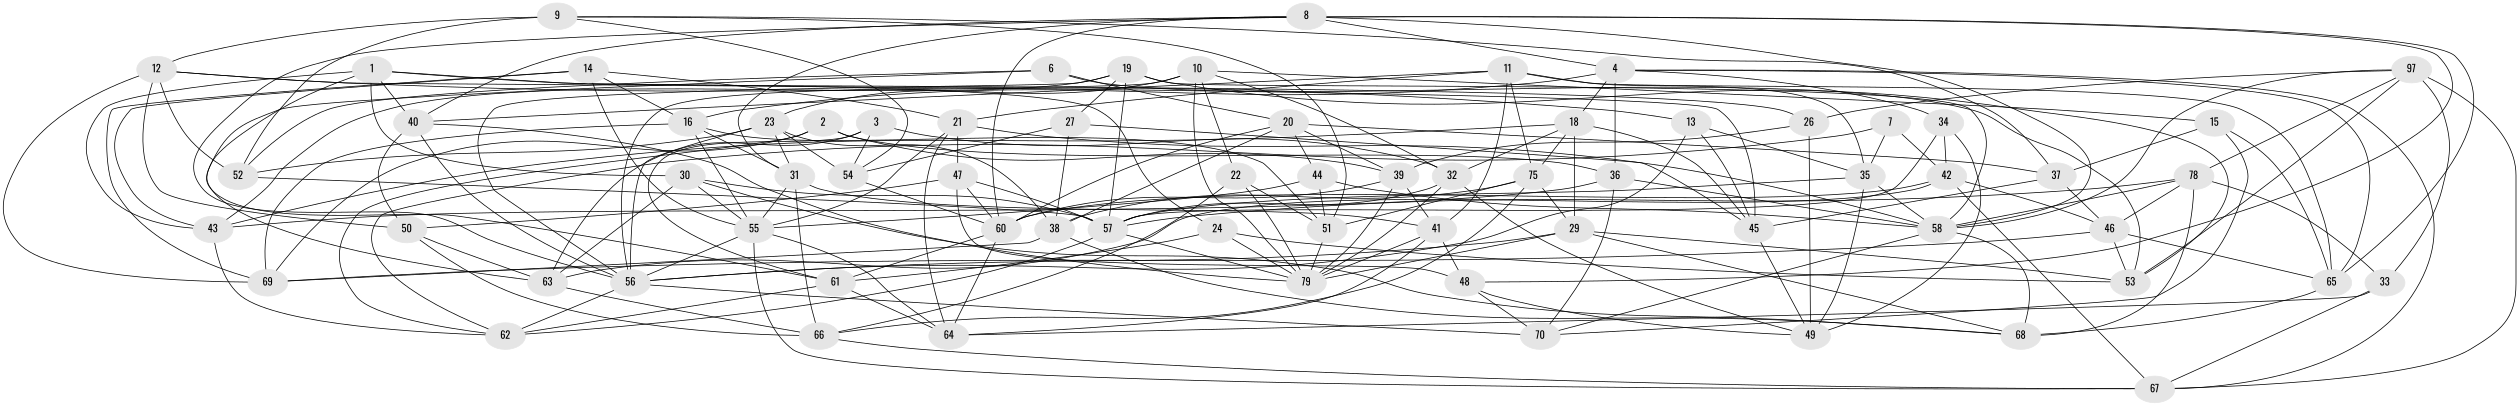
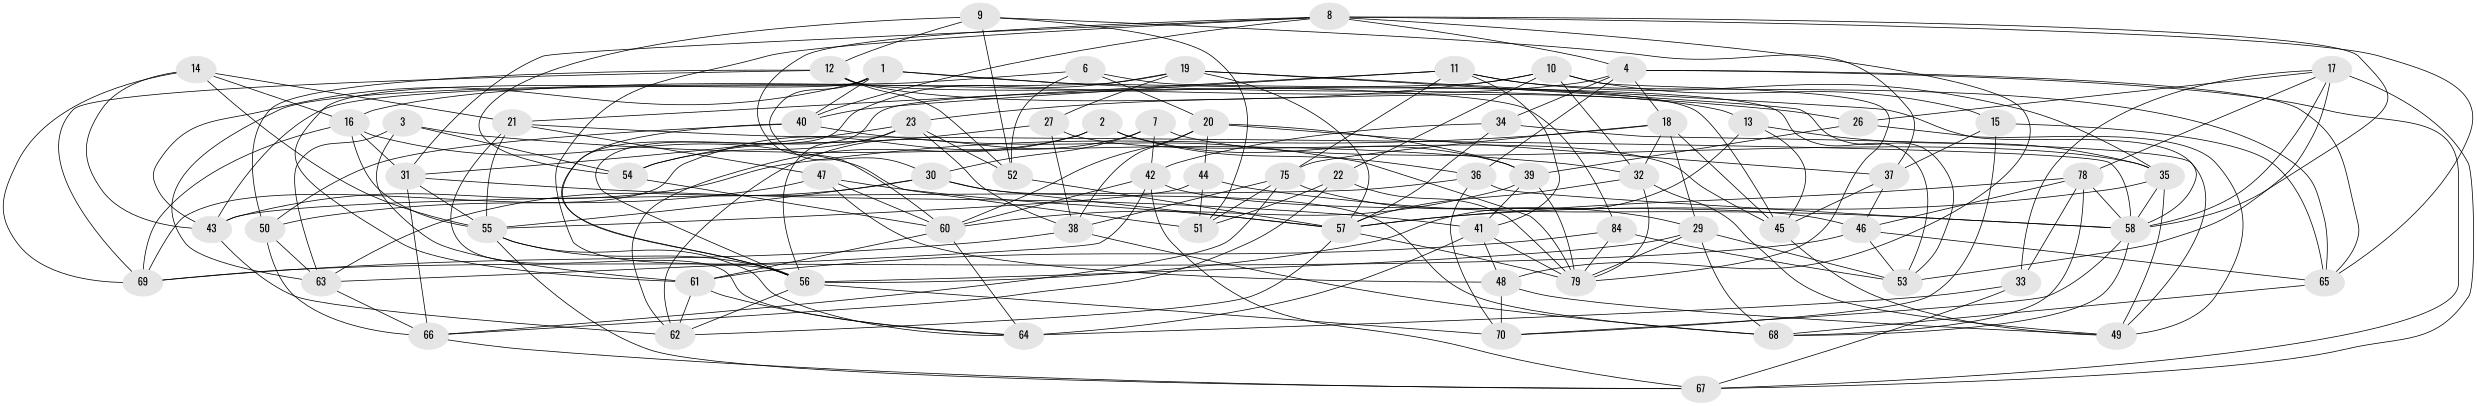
node "97": label "97" -> "17"
edge "7" -- "30": added
node "24": label "24" -> "84"
edge "51" -- "79": removed
